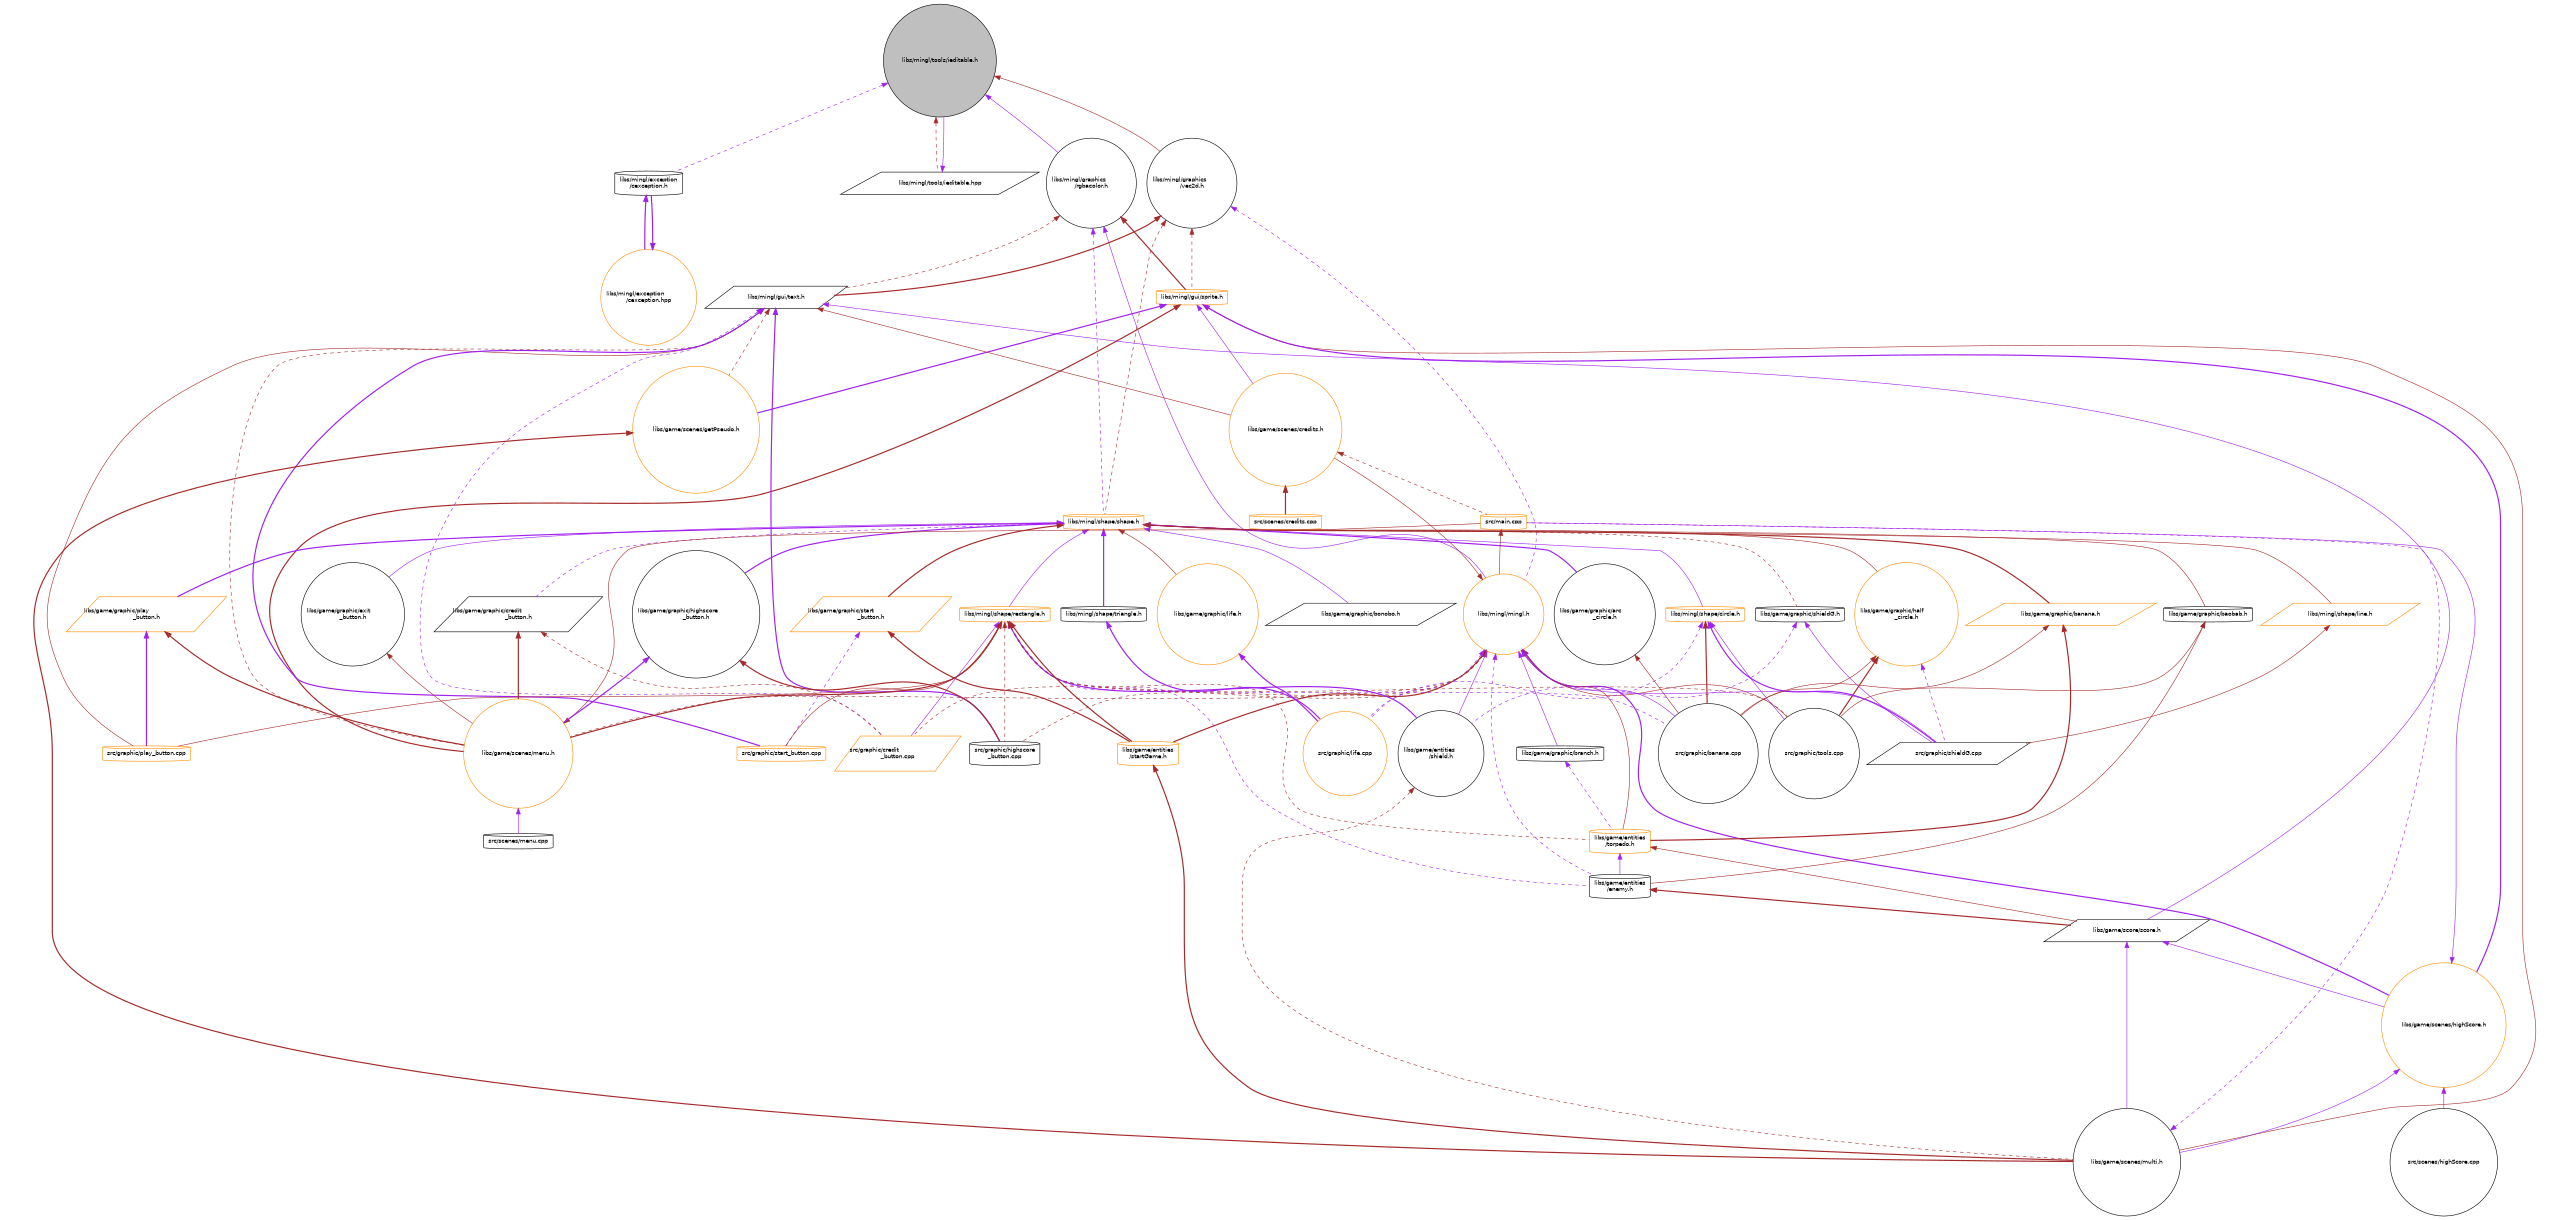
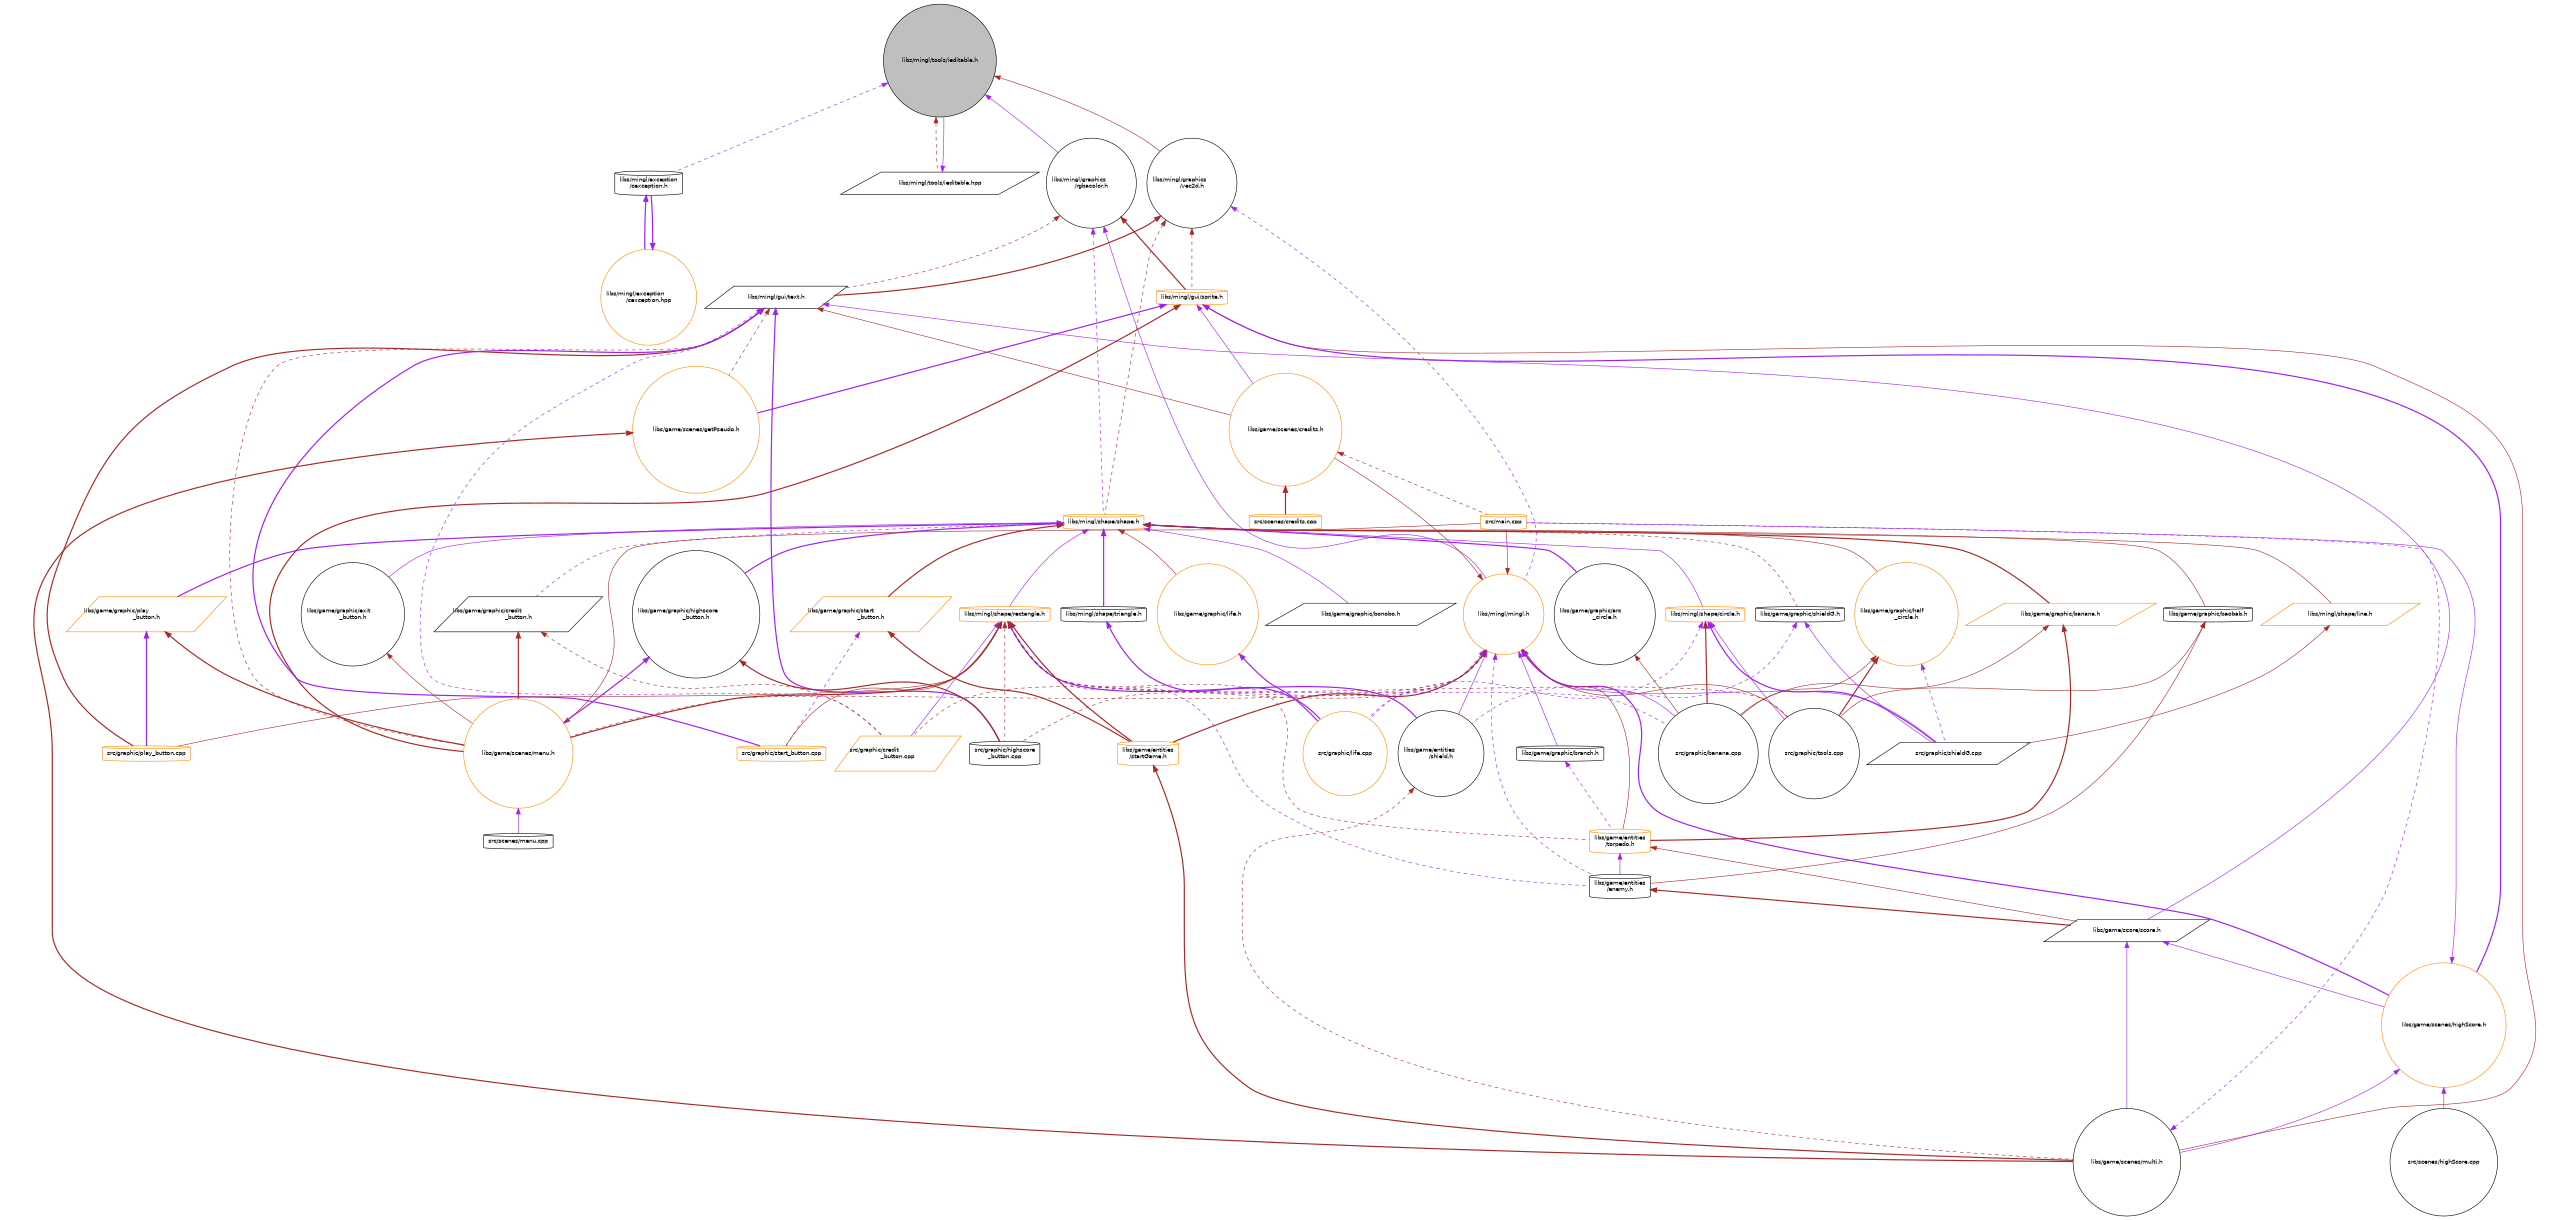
edge "src/graphic/play_button.cpp" -> "libs/mingl/gui/text.h": style solid -> bold
edge "libs/mingl/mingl.h" -> "src/main.cpp": reversed
